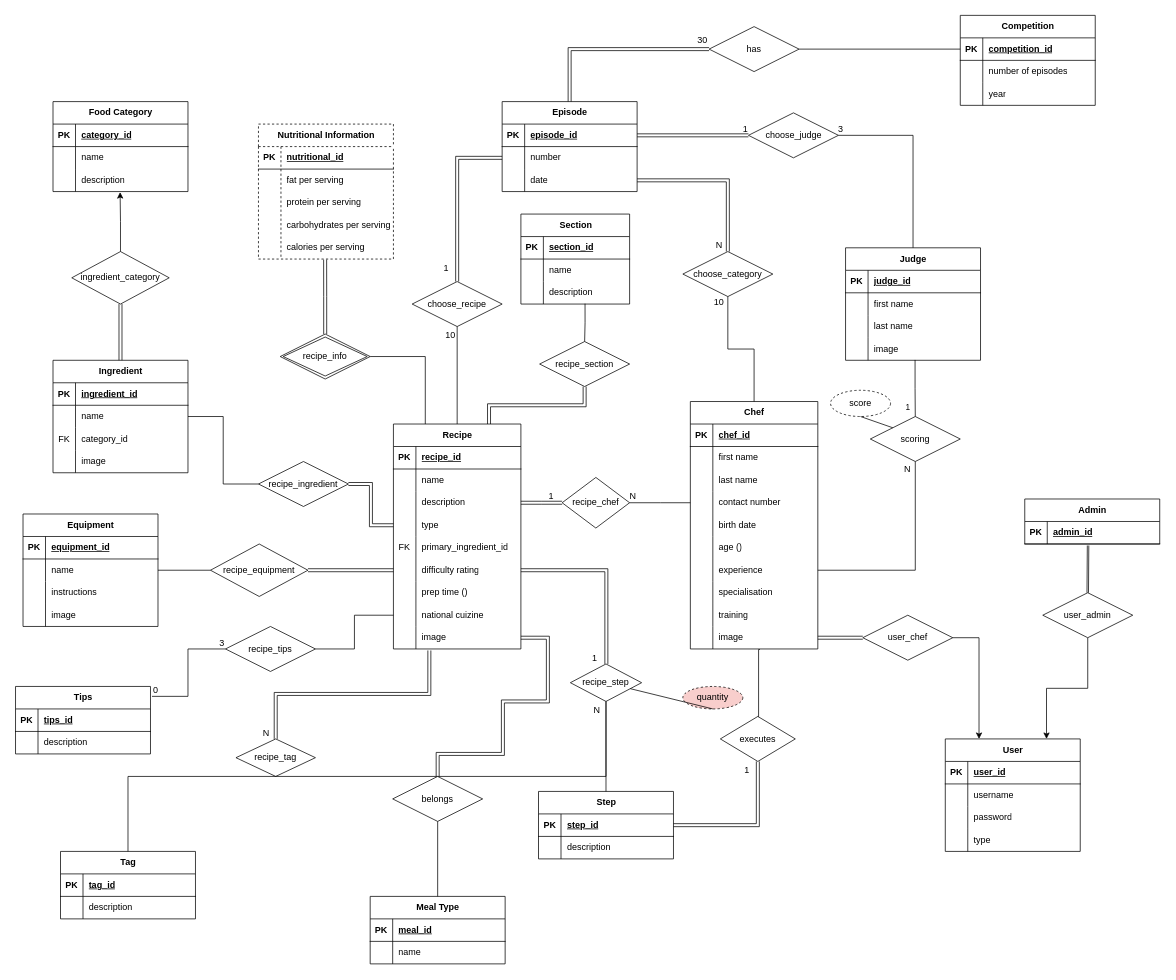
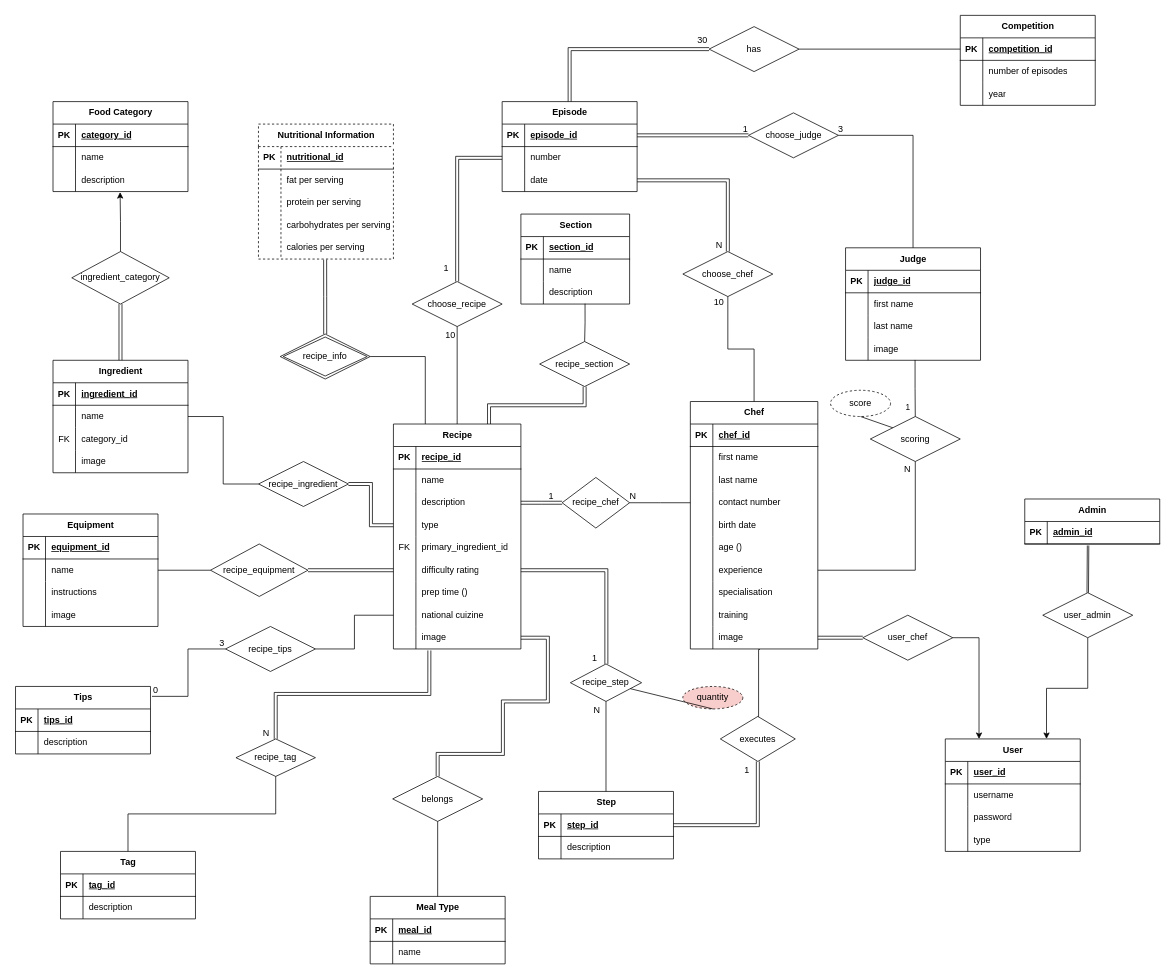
node "choose_category": label "choose_category" -> "choose_chef"
edge "recipe_step" -- "Tag": now "recipe_tag" -- "Tag"
